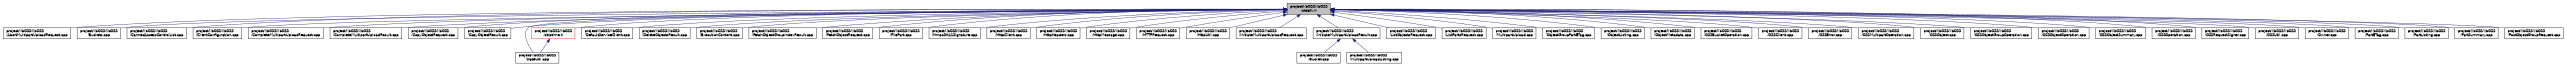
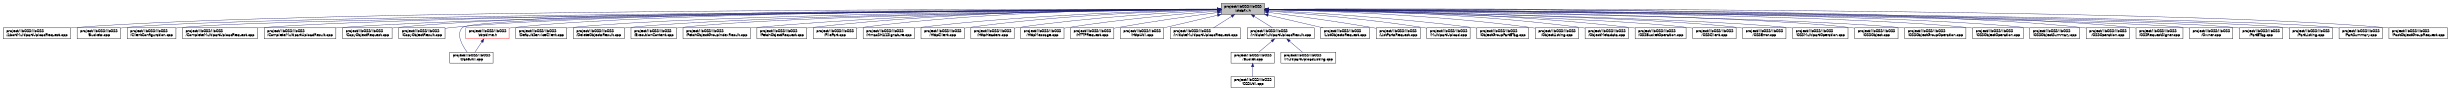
edge "project/libOSS/libOSS /OSSUtil.cpp" -> "project/libOSS/libOSS /stdafx.h": now "project/libOSS/libOSS /OSSUtil.cpp" -> "project/libOSS/libOSS /Bucket.cpp"
node "project/libOSS/libOSS /CannedAccessControlList.cpp": removed
